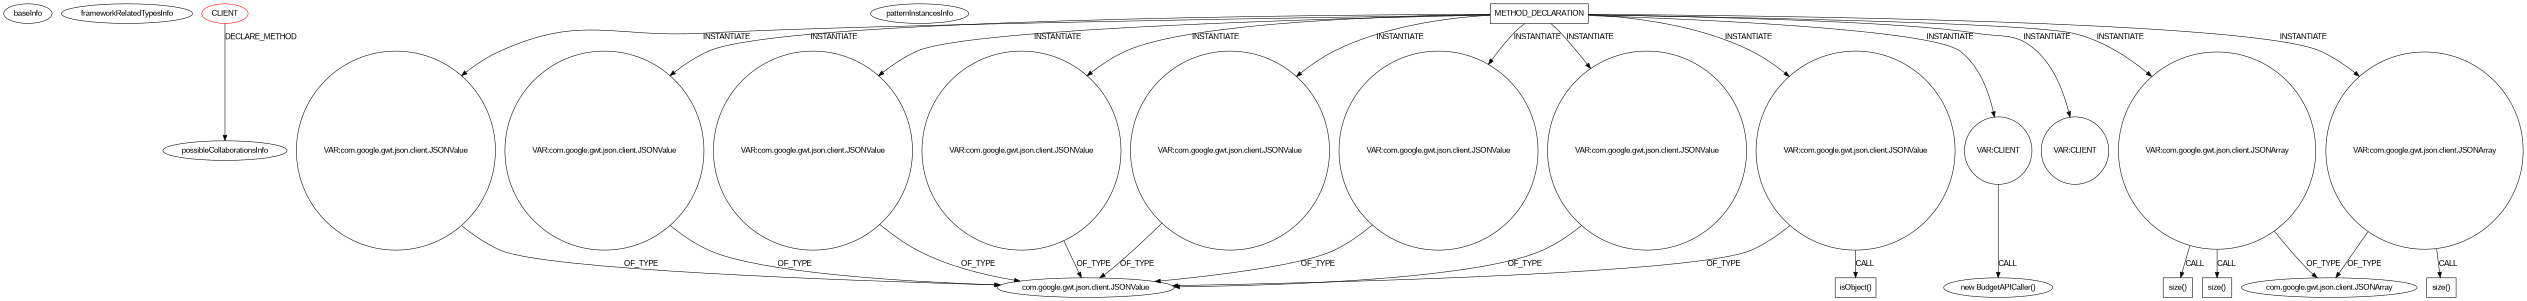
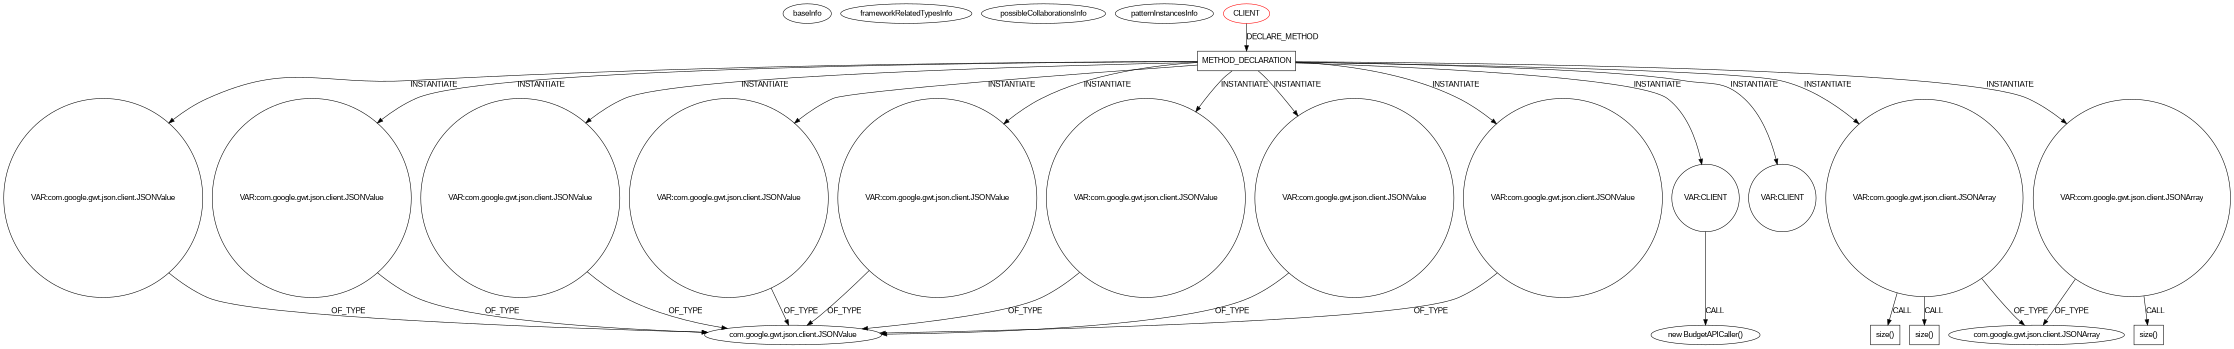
edge "CLIENT" -> "possibleCollaborationsInfo": now "CLIENT" -> "METHOD_DECLARATION"
node "isObject()": removed
